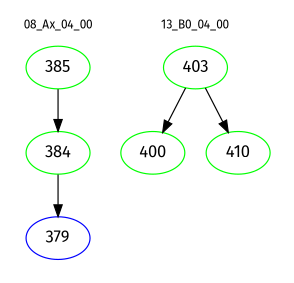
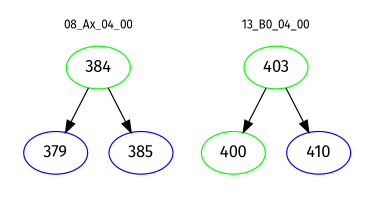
node "385": color green -> blue
edge "385" -> "384": reversed
node "410": color green -> blue
